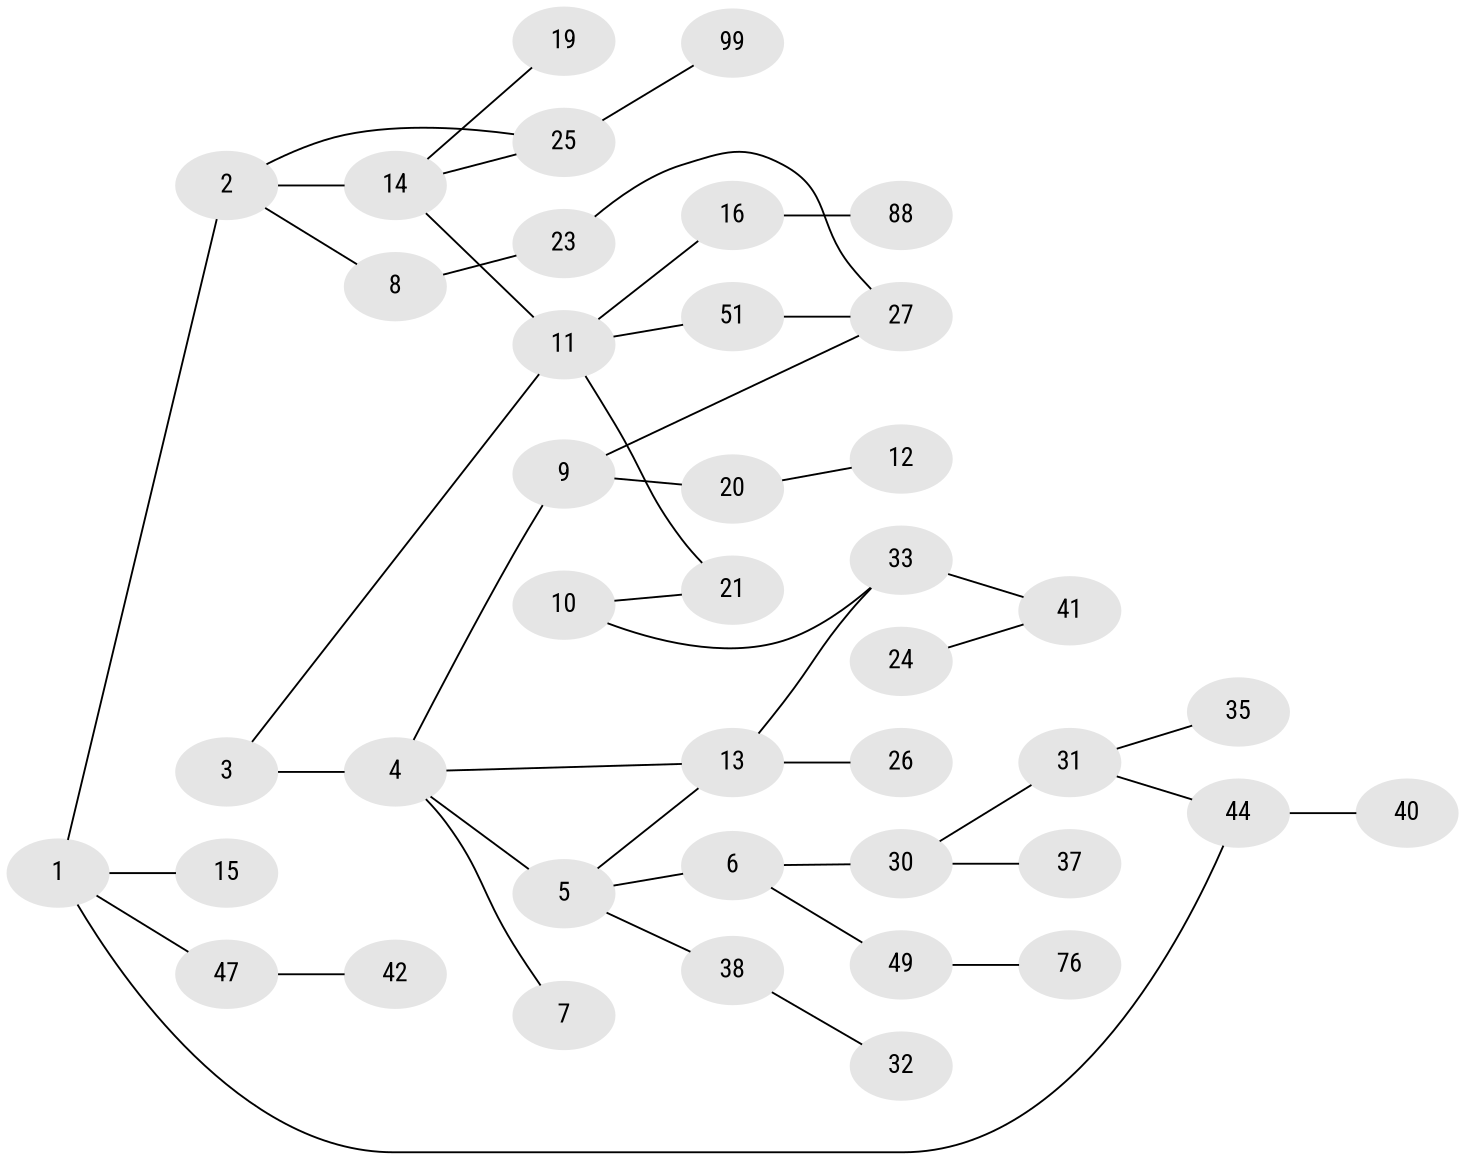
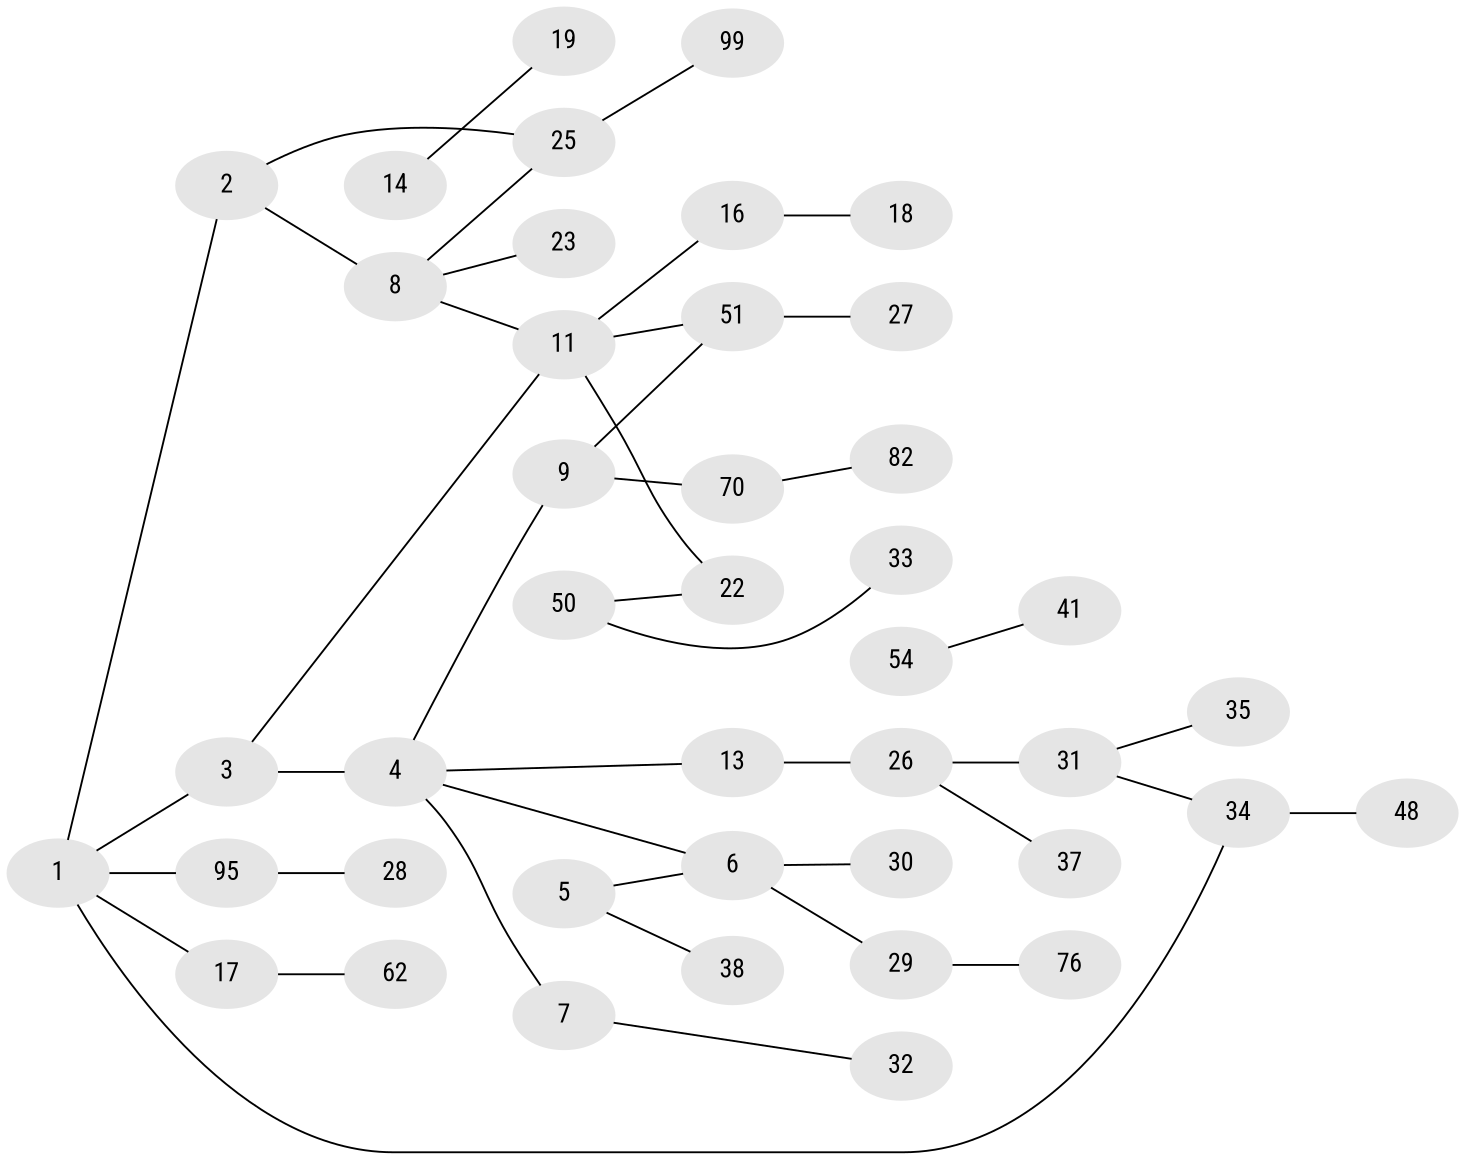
edge "23" -- "27": removed
edge "25" -- "14": now "25" -- "8"
edge "2" -- "14": removed
node "88": label "88" -> "18"
edge "14" -- "11": now "8" -- "11"
edge "27" -- "9": now "51" -- "9"
node "12": label "12" -> "82"
node "20": label "20" -> "70"
edge "33" -- "41": removed
node "21": label "21" -> "22"
node "10": label "10" -> "50"
edge "33" -- "13": removed
node "24": label "24" -> "54"
edge "31" -- "30": now "31" -- "26"
node "44": label "44" -> "34"
node "40": label "40" -> "48"
edge "3" -- "1": added
edge "13" -- "5": removed
edge "4" -- "5": now "4" -- "6"
edge "30" -- "37": now "26" -- "37"
node "15": label "15" -> "95"
node "28": added
node "49": label "49" -> "29"
node "47": label "47" -> "17"
node "42": label "42" -> "62"
edge "38" -- "32": now "7" -- "32"
